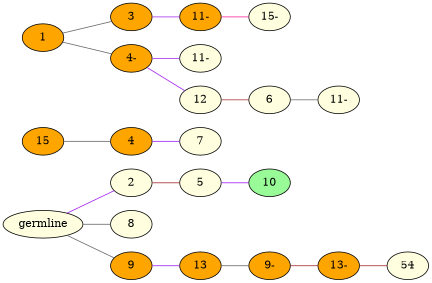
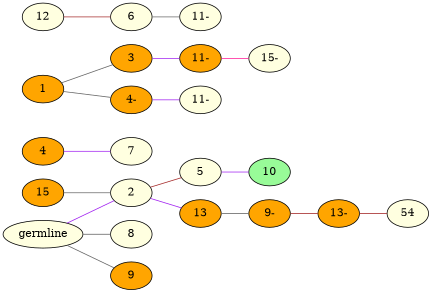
edge "4-" -- "12": removed
edge "15" -- "4": now "15" -- "2"
edge "9" -- "13": now "2" -- "13"
